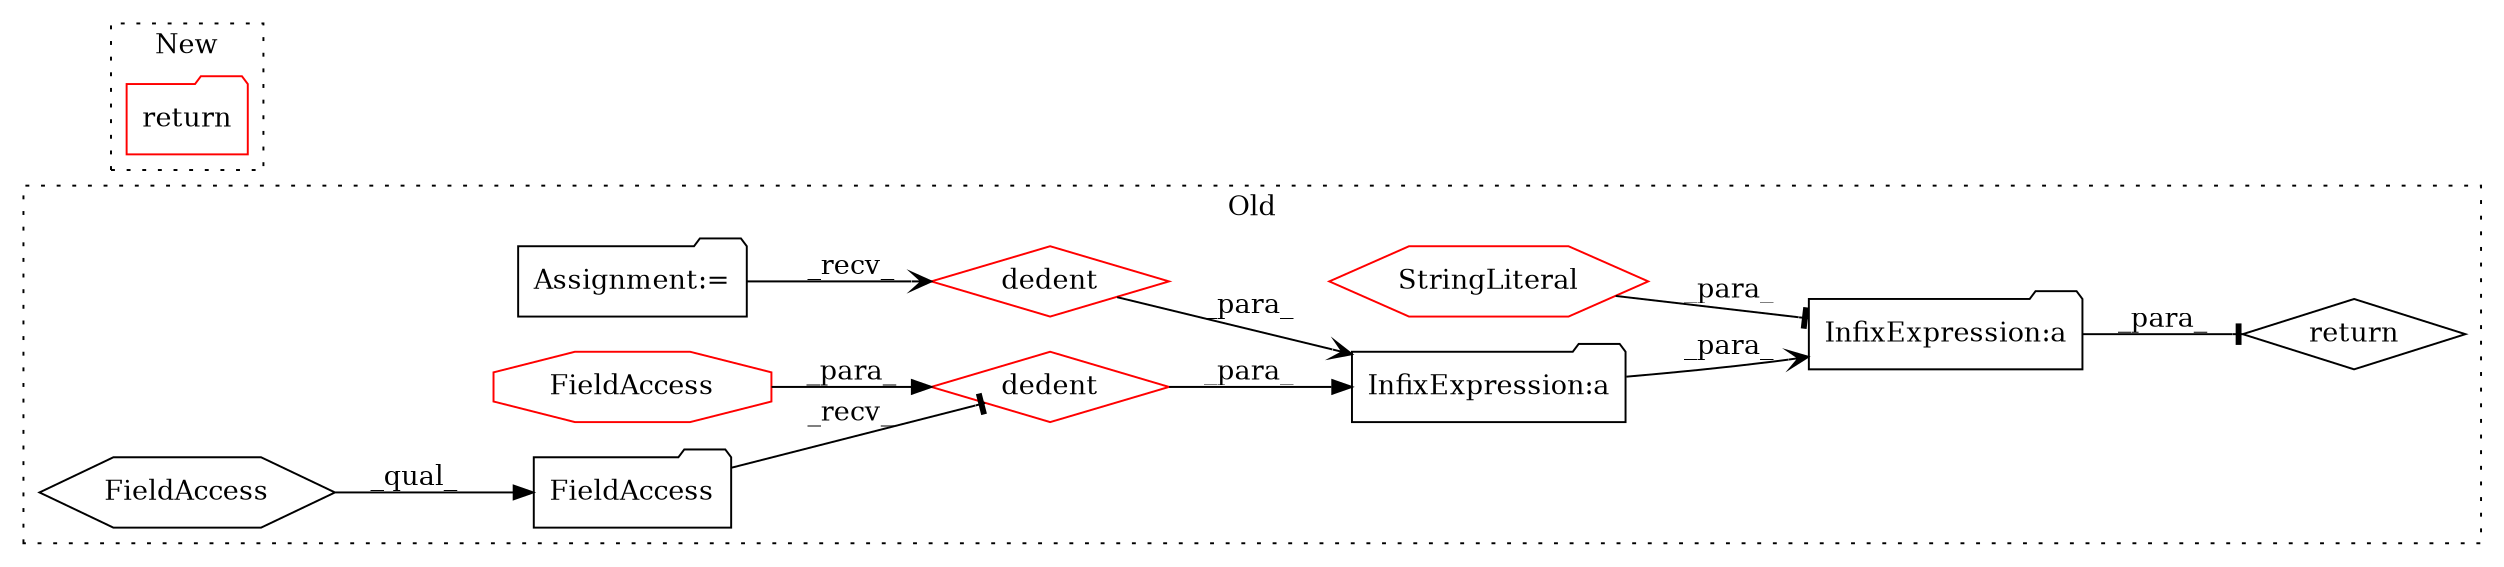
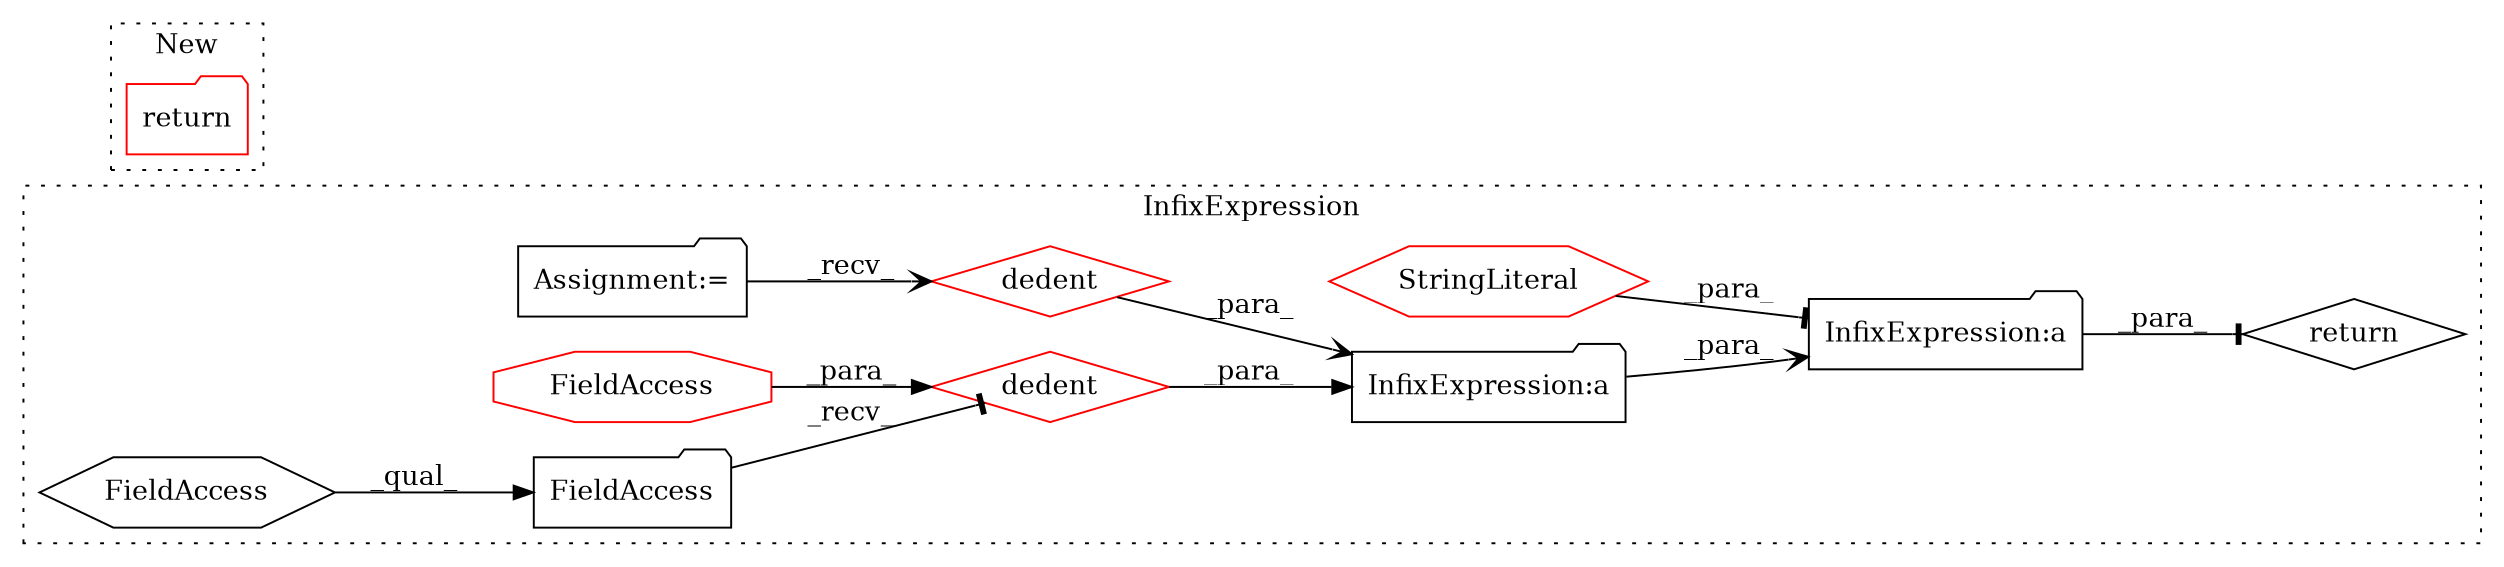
cluster "Old": label "Old" -> "InfixExpression"
